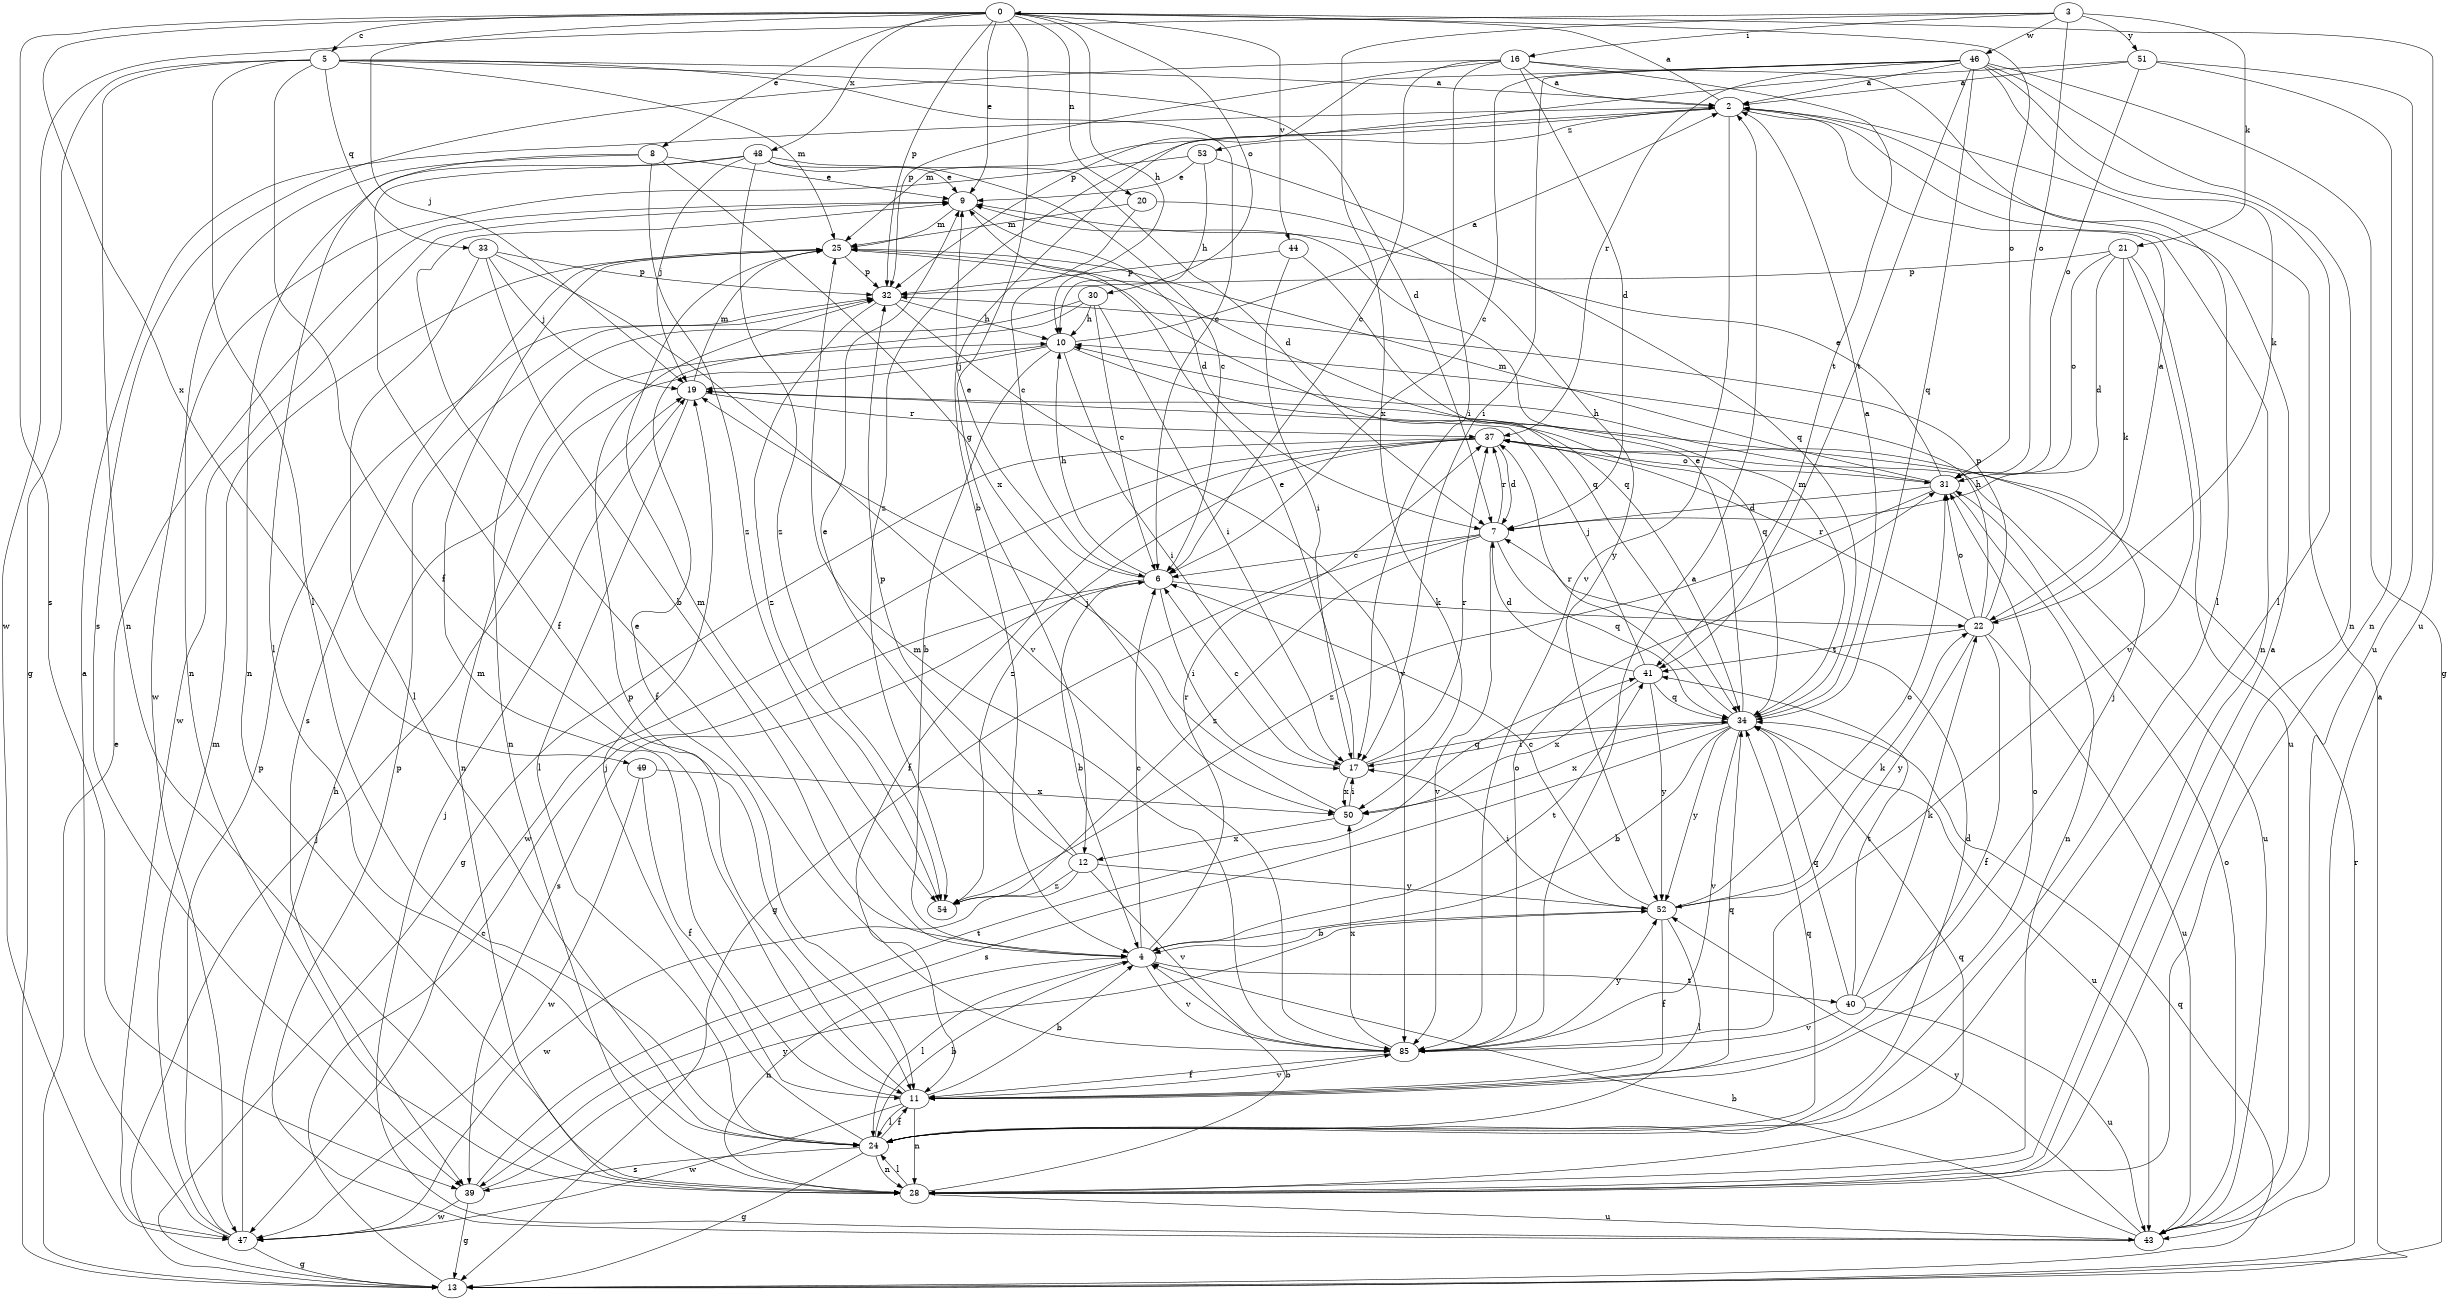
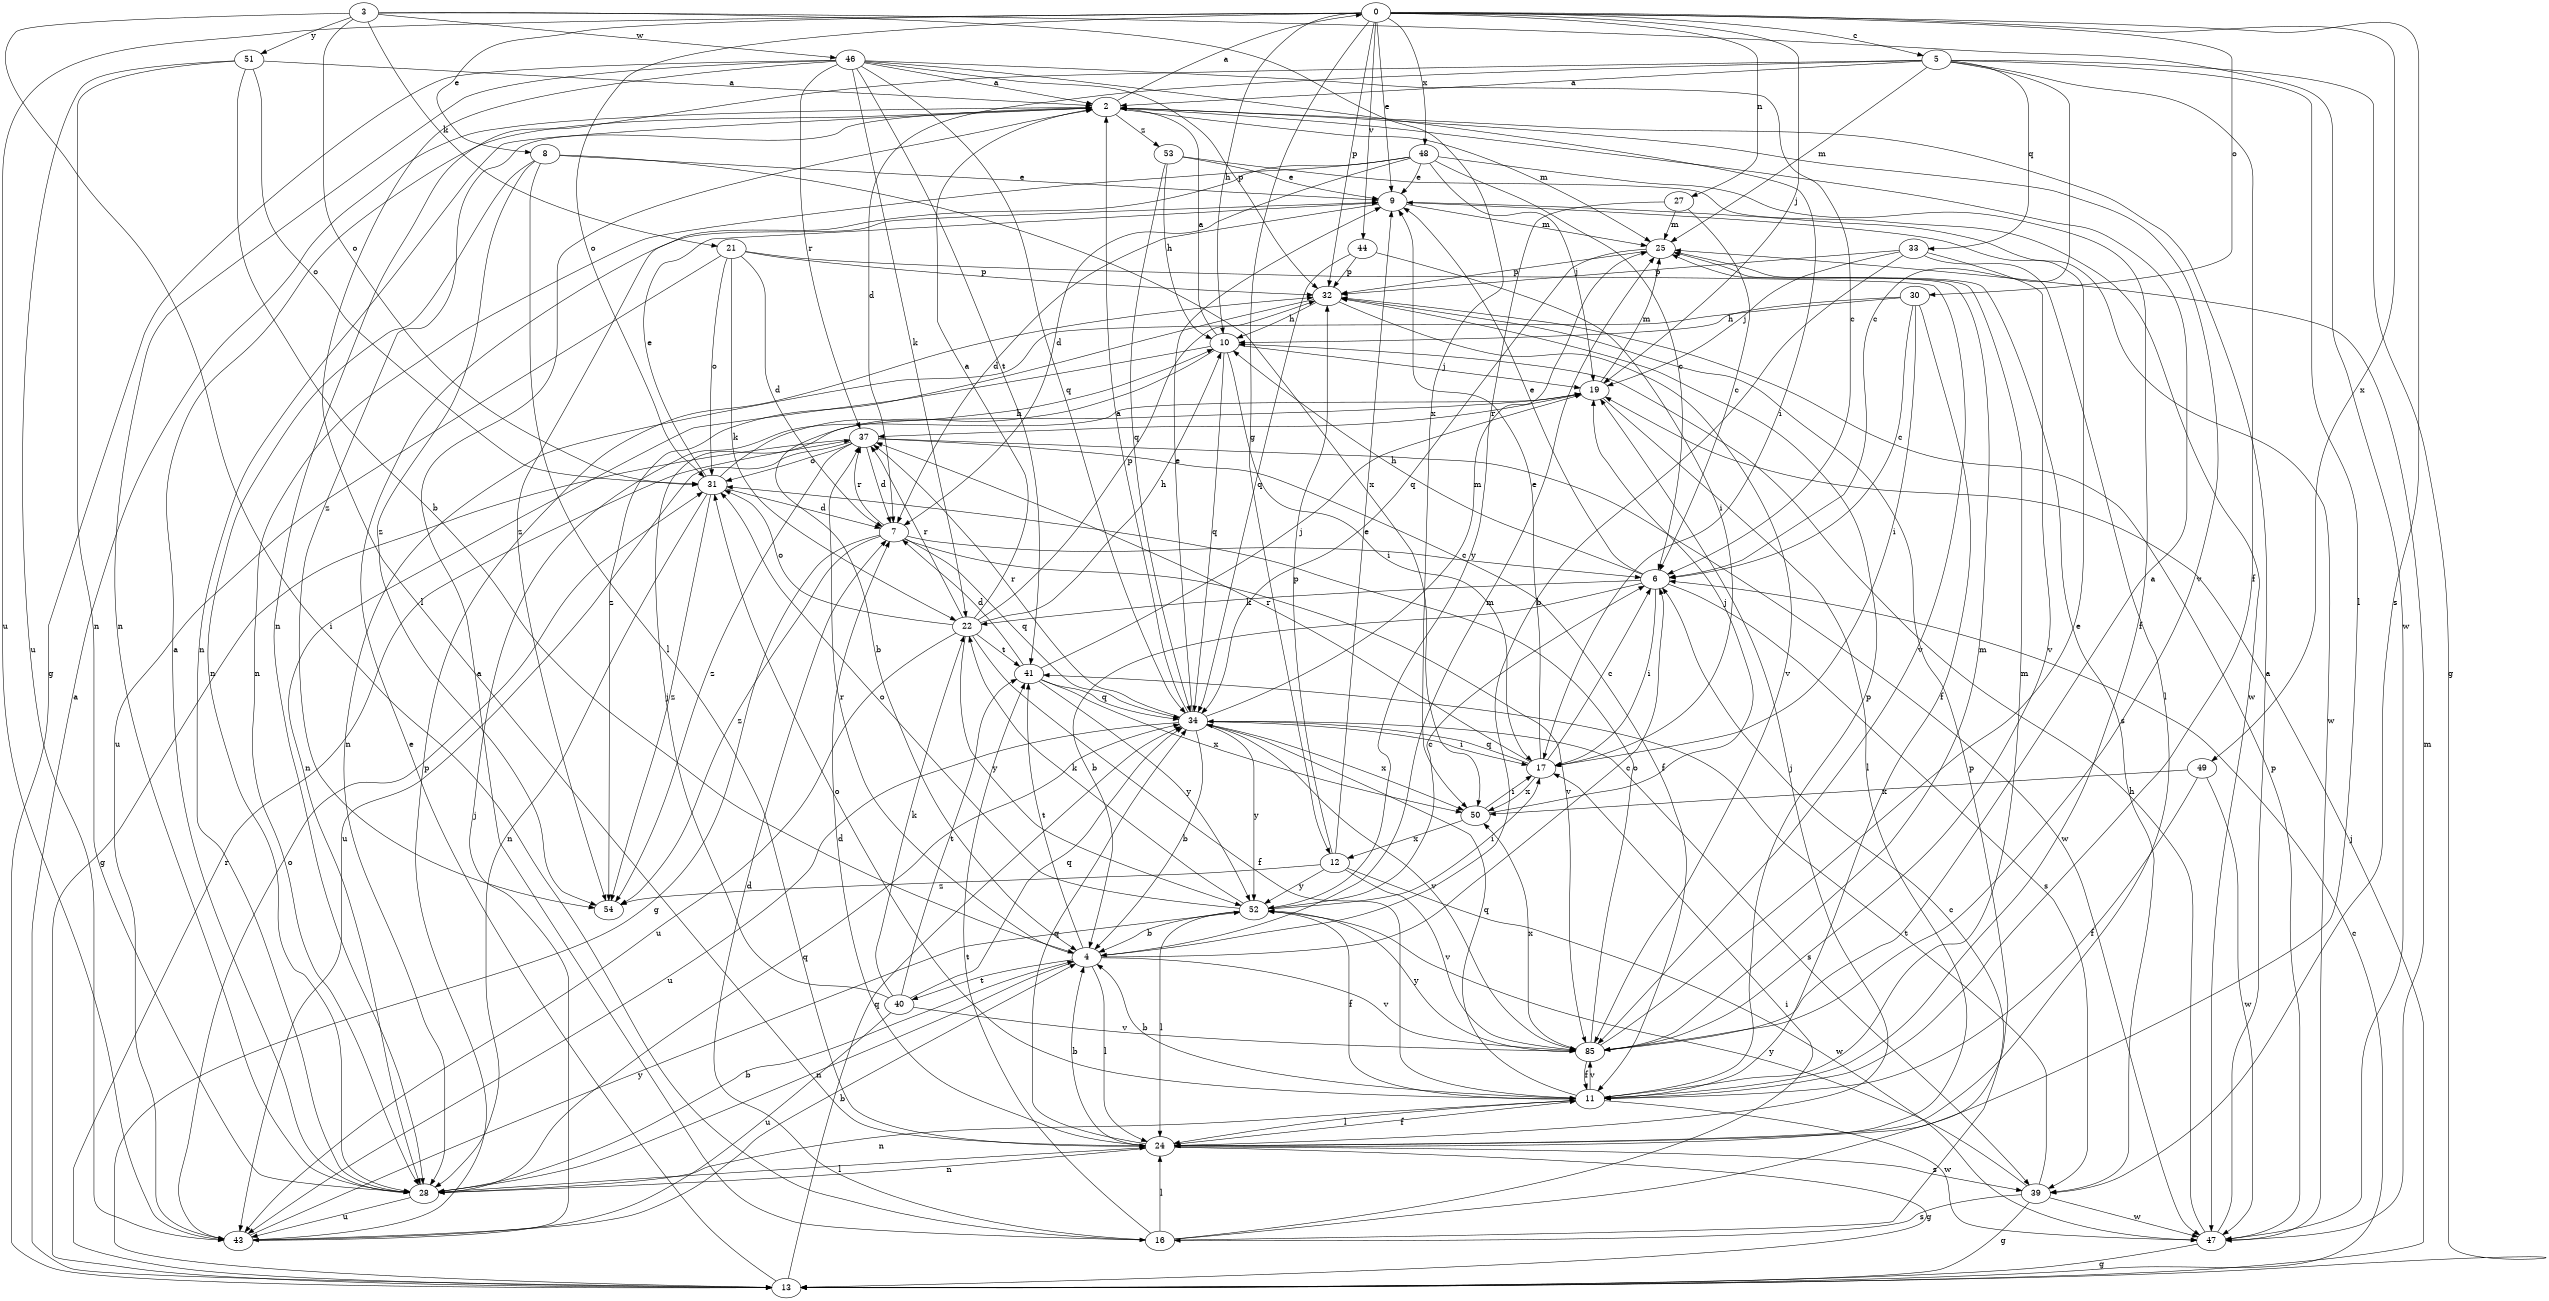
edge "16" -> "39": reversed
node "20": label "20" -> "27"
edge "31" -> "25": removed, label "m"
